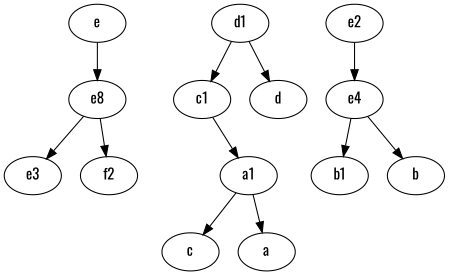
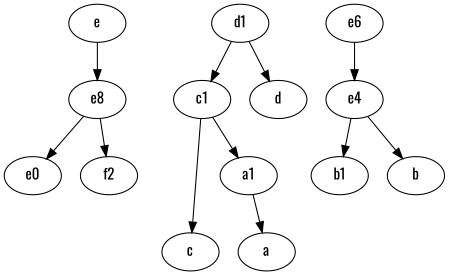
node "e2": label "e2" -> "e6"
node "e3": label "e3" -> "e0"
edge "a1" -> "c": now "c1" -> "c"
